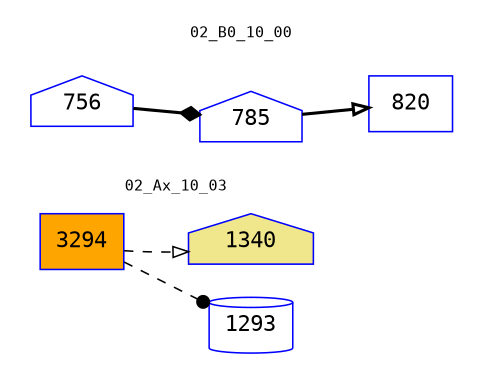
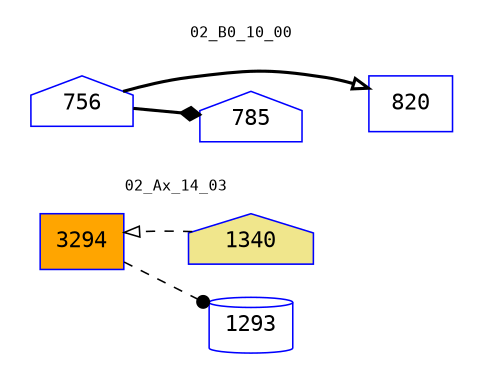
edge "785" -> "820": now "756" -> "820"
cluster "02_Ax_10_03": label "02_Ax_10_03" -> "02_Ax_14_03"
edge "3294" -> "1340": reversed
